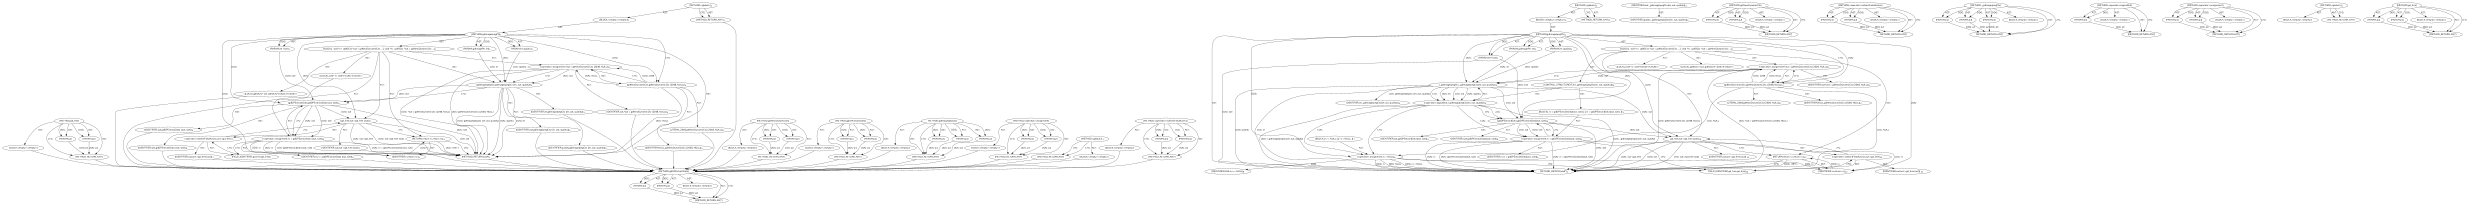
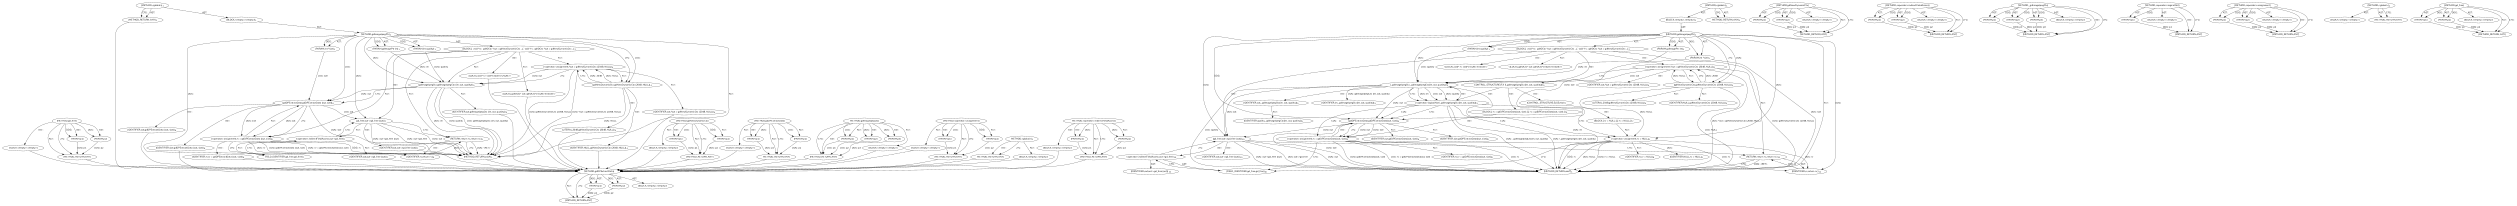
edge "(_gdImageJpegCtx,_gdImageJpegCtx(im, out, quality))" -> "(IDENTIFIER,out,_gdImageJpegCtx(im, out, quality))": added, label "AST:"
node "(CONTROL_STRUCTURE,ELSE,else)": added
node "(IDENTIFIER,im,gdImageJpegCtx (im, out, quality))": removed
node "(IDENTIFIER,quality,gdImageJpegCtx (im, out, quality))": removed
node "(IDENTIFIER,rv,rv = NULL)": added
